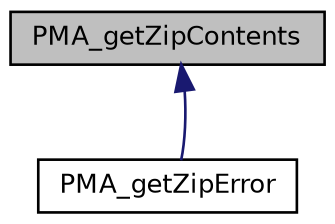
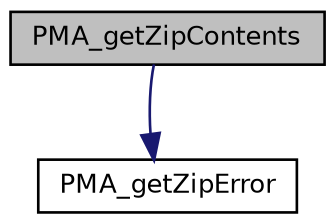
edge "PMA_getZipError" -> "PMA_getZipContents": reversed
